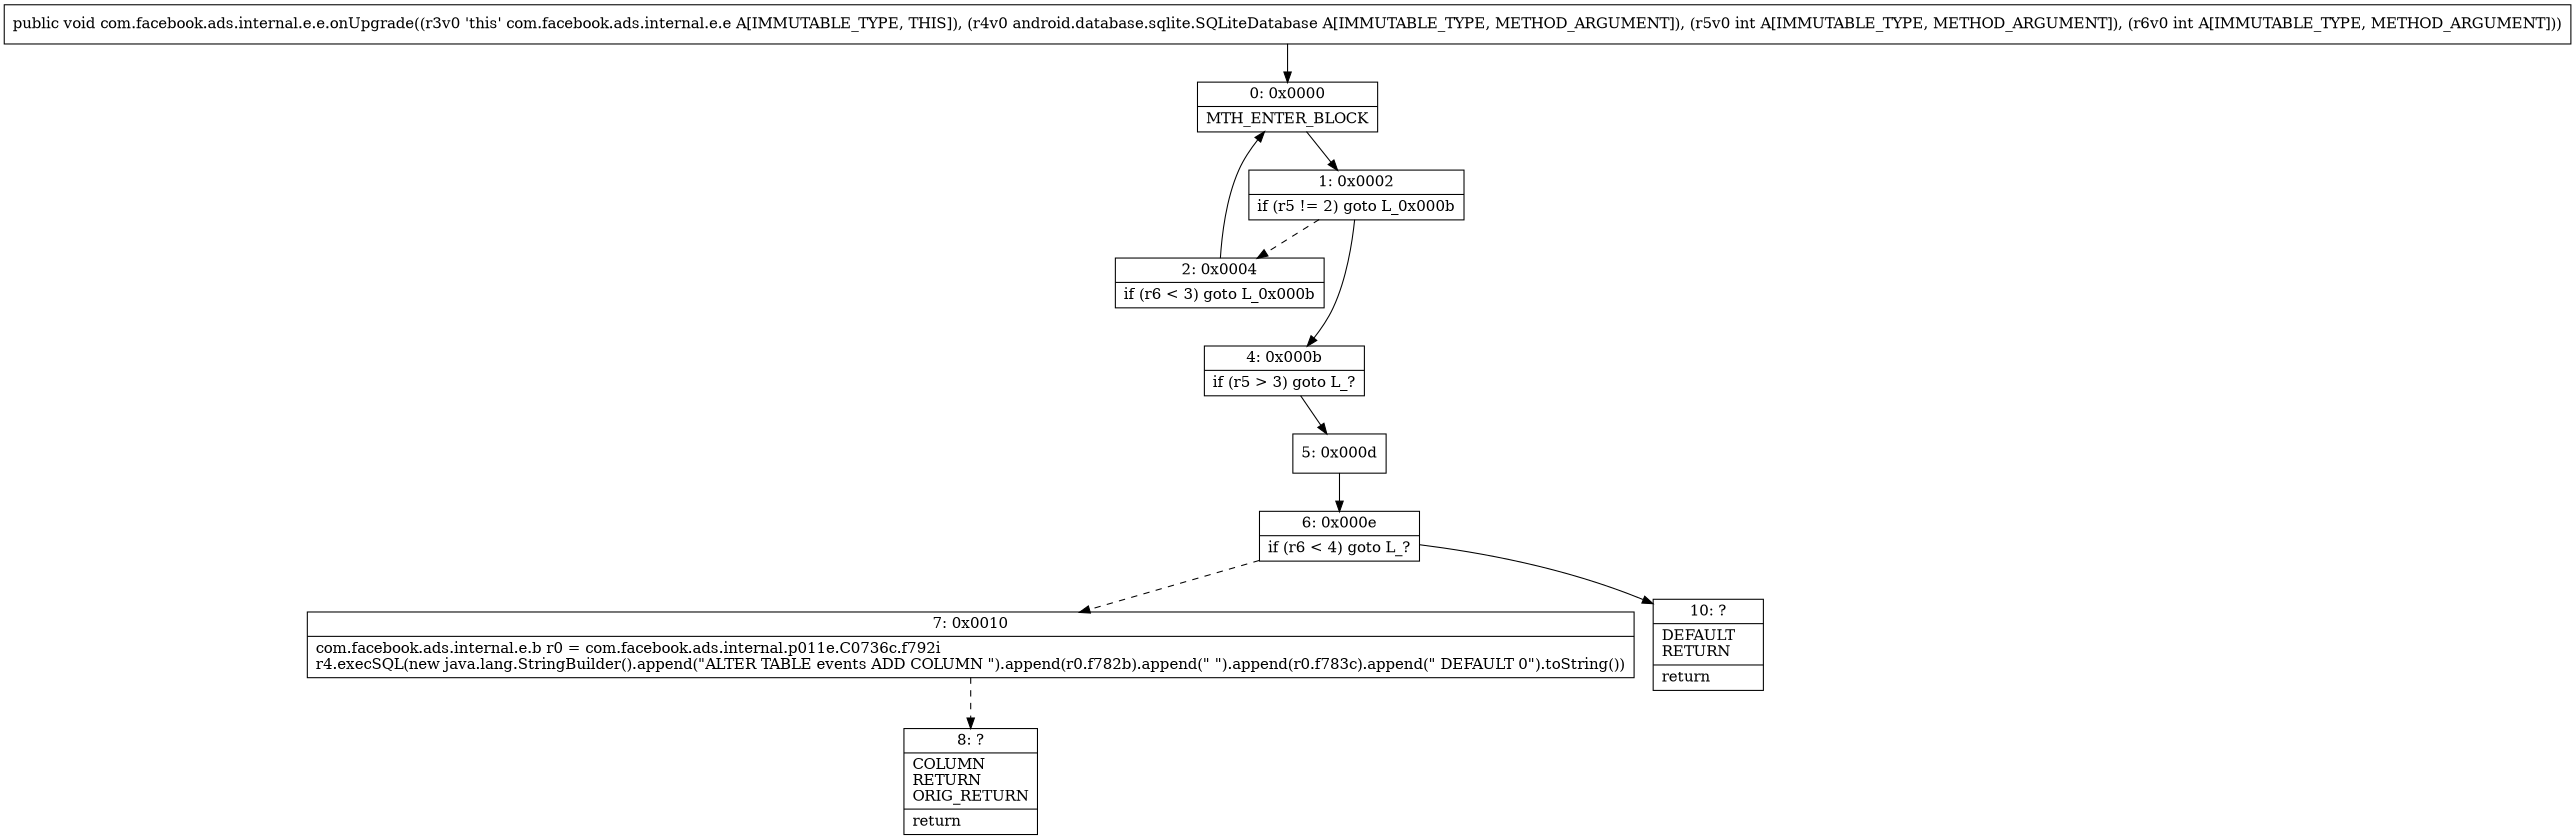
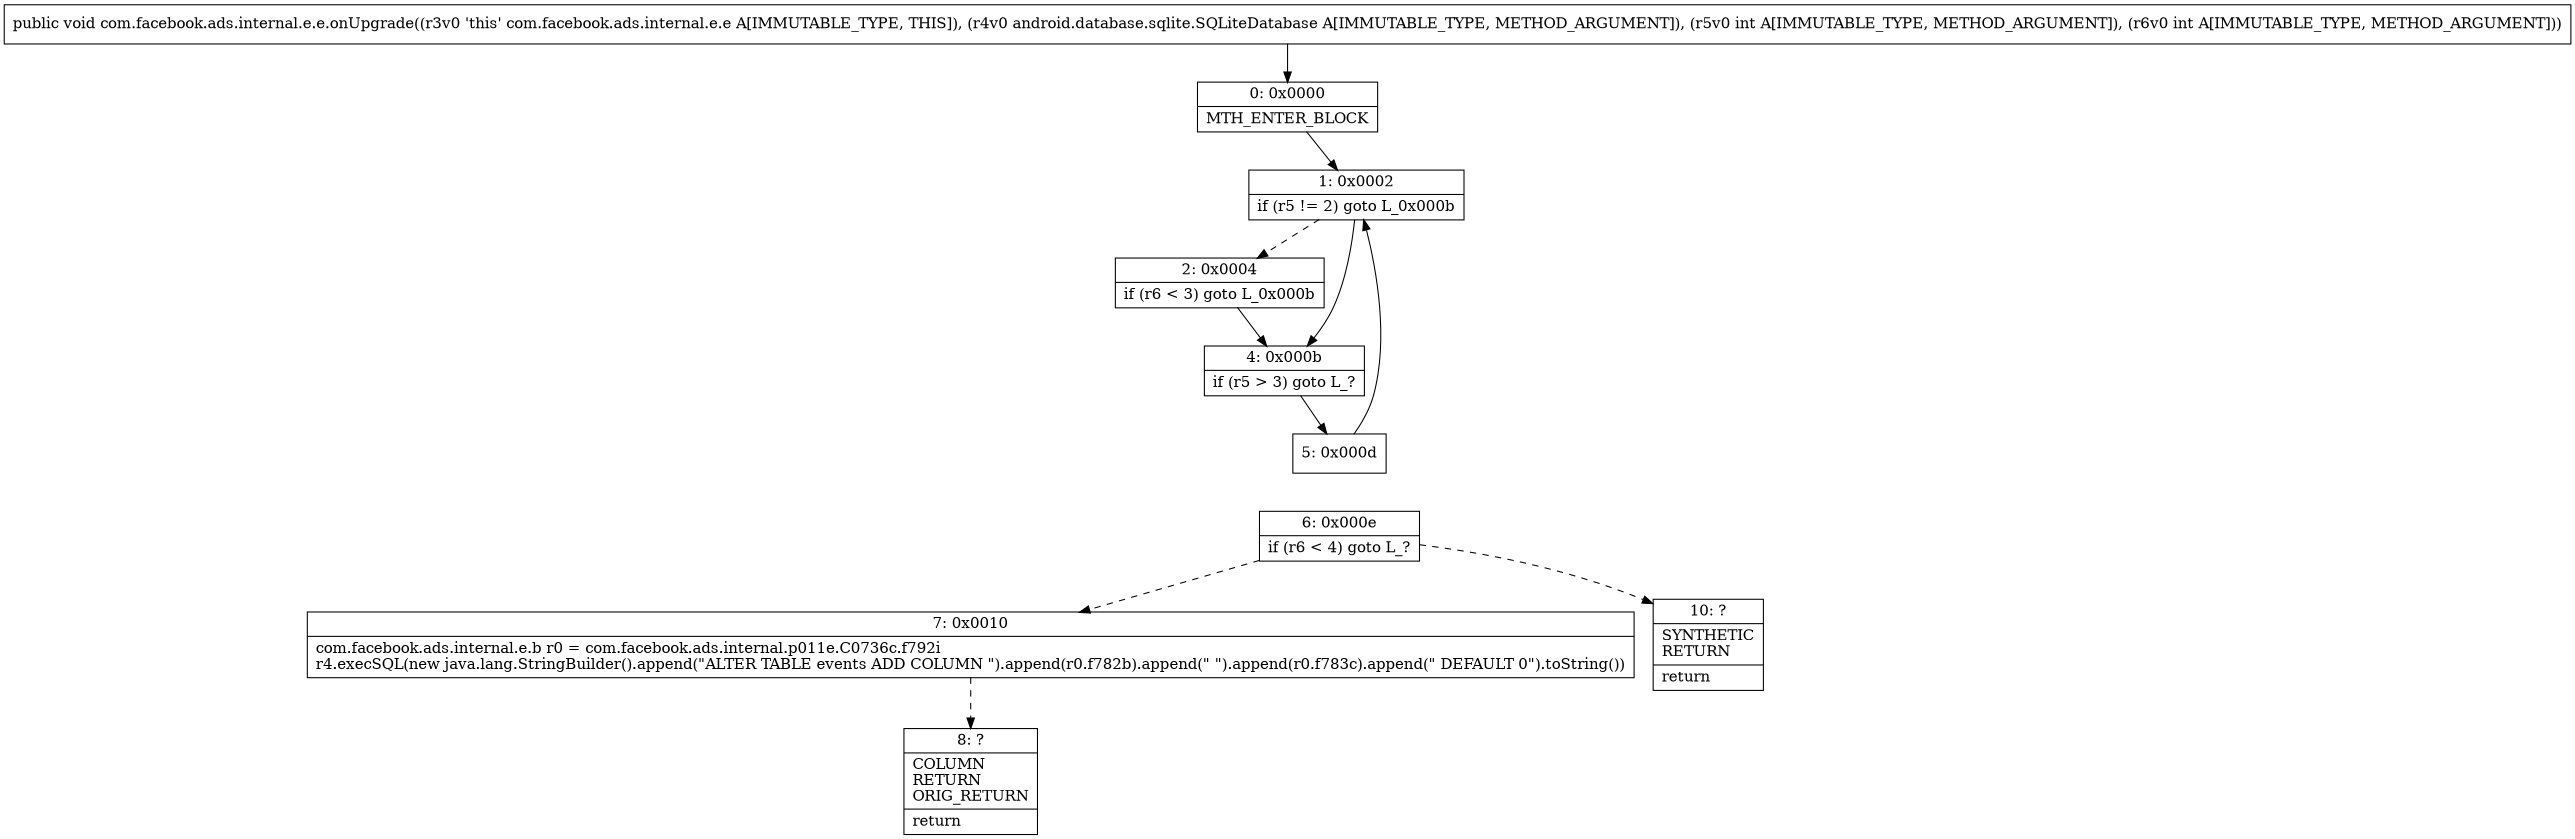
edge "2: 0x0004" -> "0: 0x0000": now "2: 0x0004" -> "4: 0x000b"
edge "5: 0x000d" -> "6: 0x000e": now "5: 0x000d" -> "1: 0x0002"
edge "6: 0x000e" -> "10: ?": style solid -> dashed
node "10: ?": text "DEFAULT" -> "SYNTHETIC"
